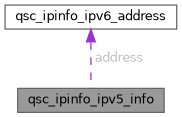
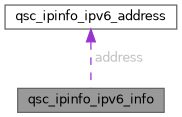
node "qsc_ipinfo_ipv5_info": label "qsc_ipinfo_ipv5_info" -> "qsc_ipinfo_ipv6_info"
